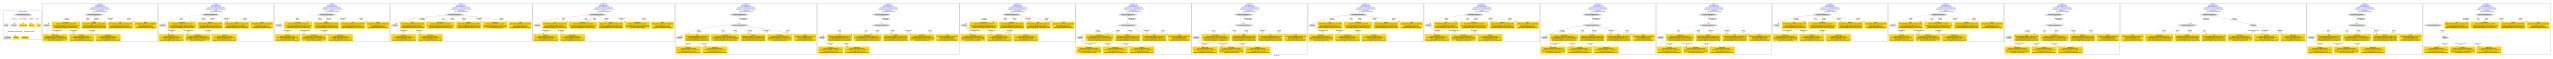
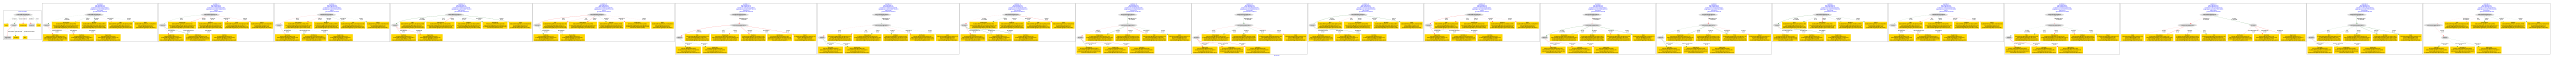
node "Dated": fillcolor lightgray -> gold
node "Medium": fillcolor gold -> lightgray
node "Attribution": label "Attribution" -> "End"
